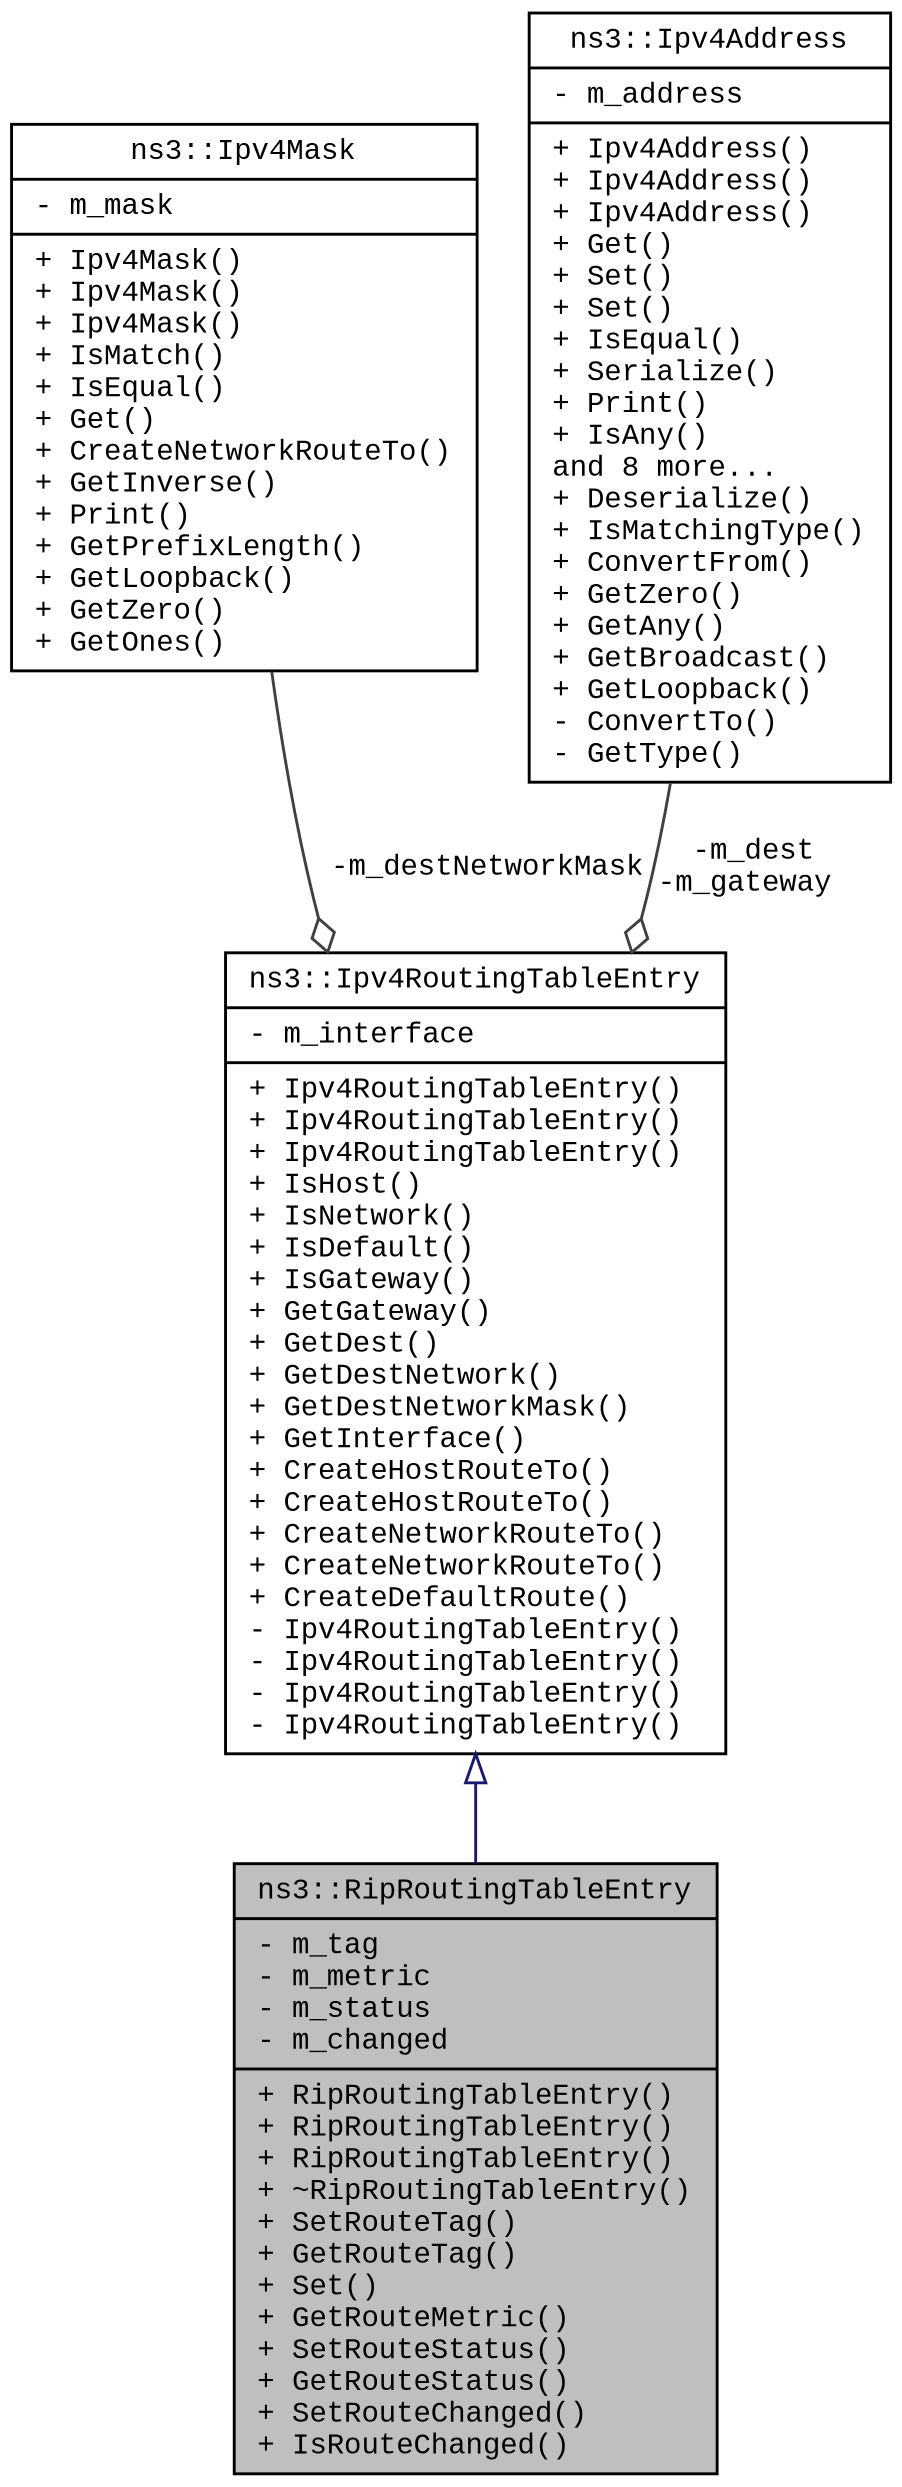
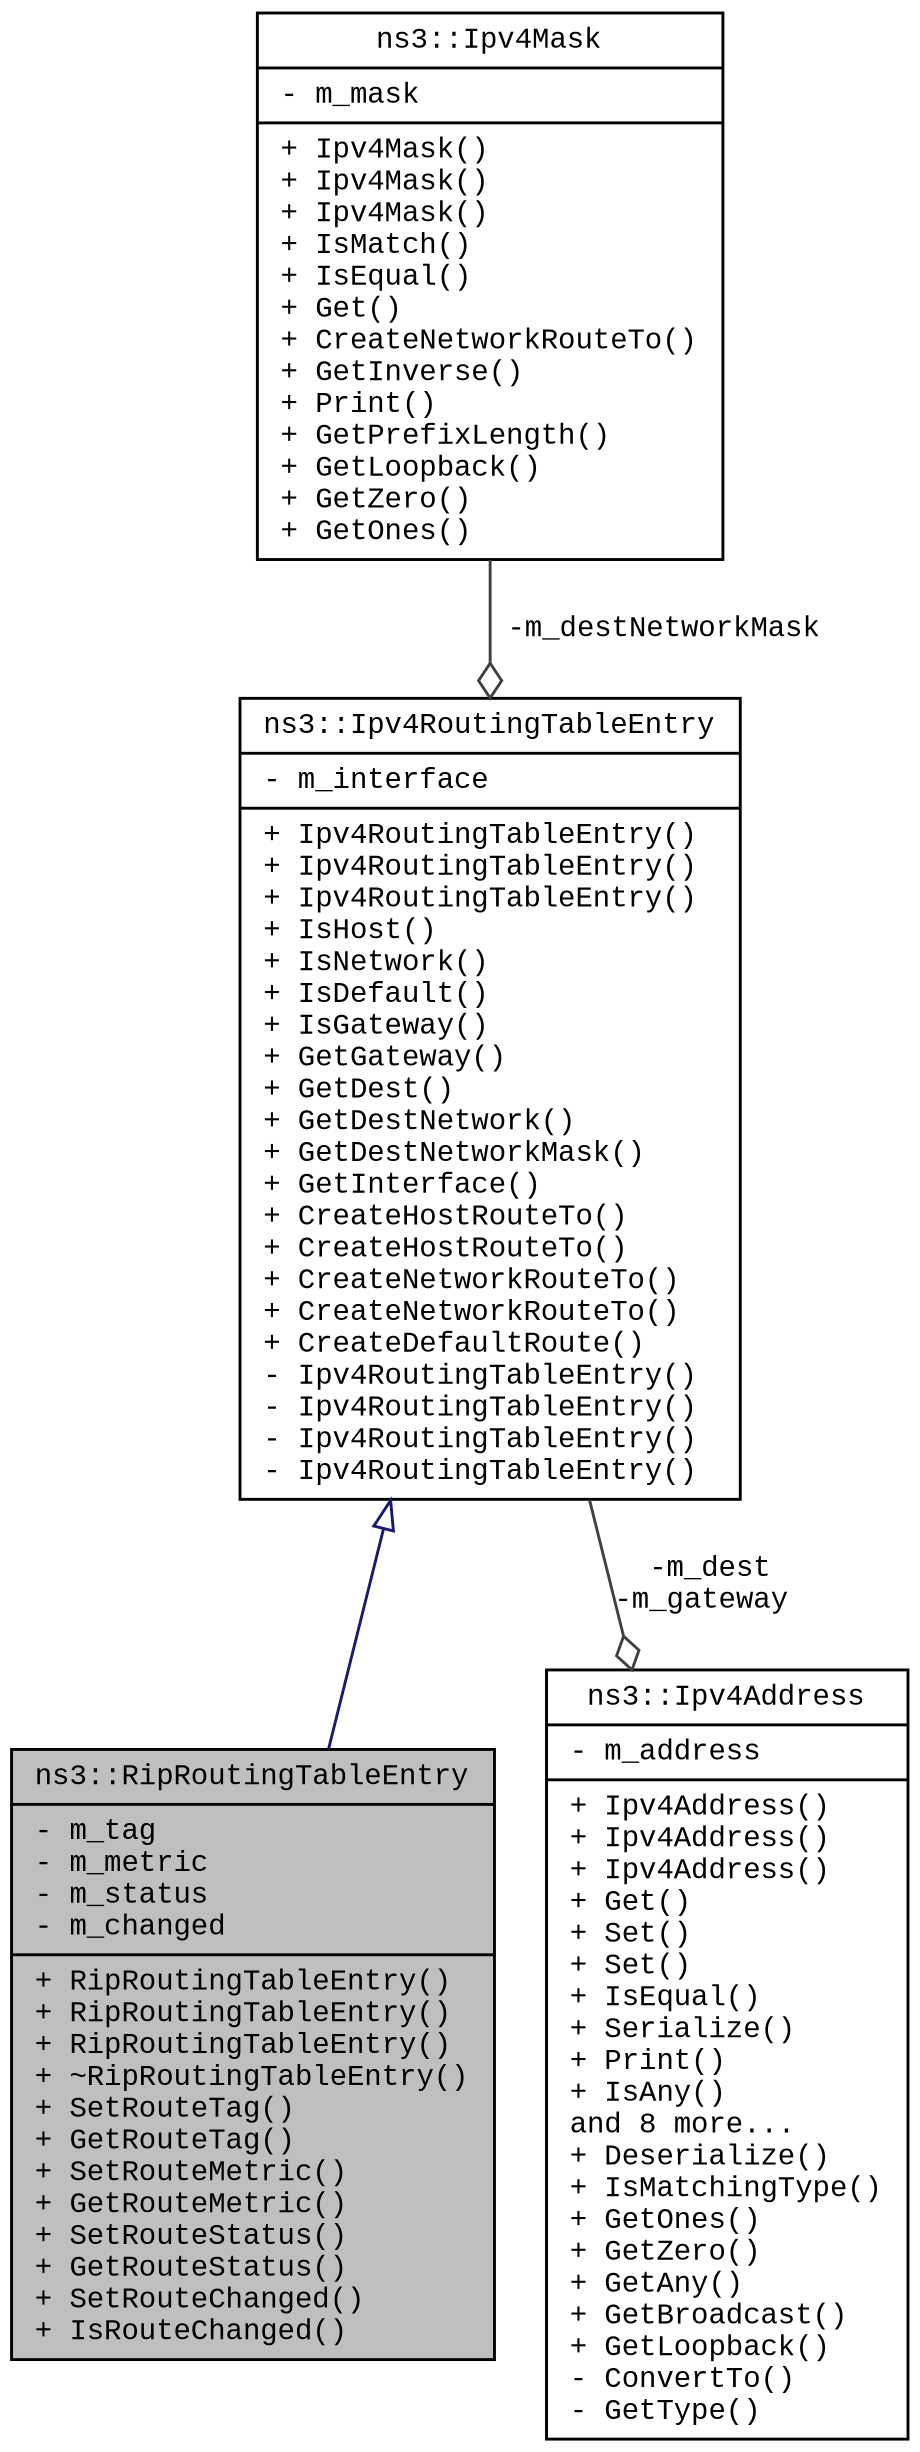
node "ns3::Ipv4Address": text "+ ConvertFrom()" -> "+ GetOnes()"
edge "ns3::Ipv4Address" -> "ns3::Ipv4RoutingTableEntry": reversed
node "ns3::RipRoutingTableEntry": text "+ Set()" -> "+ SetRouteMetric()"
